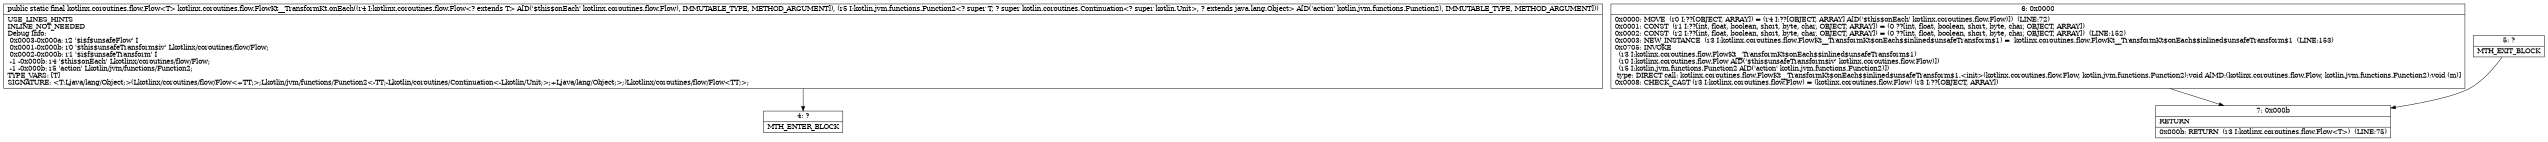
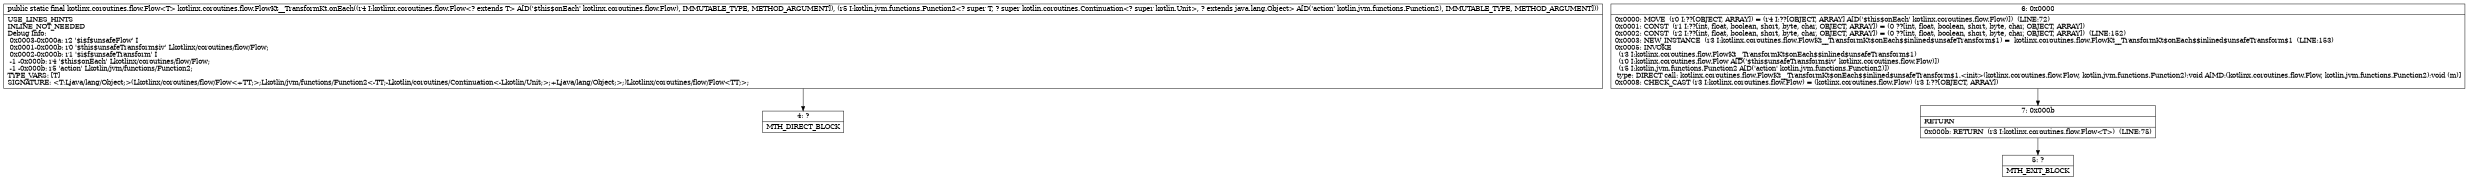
node "6: 0x0000": text "0x0705: INVOKE" -> "0x0005: INVOKE"
edge "5: ?" -> "7: 0x000b": reversed
node "4: ?": text "MTH_ENTER_BLOCK" -> "MTH_DIRECT_BLOCK"
